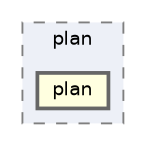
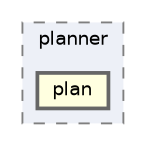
cluster "plan": label "plan" -> "planner"
